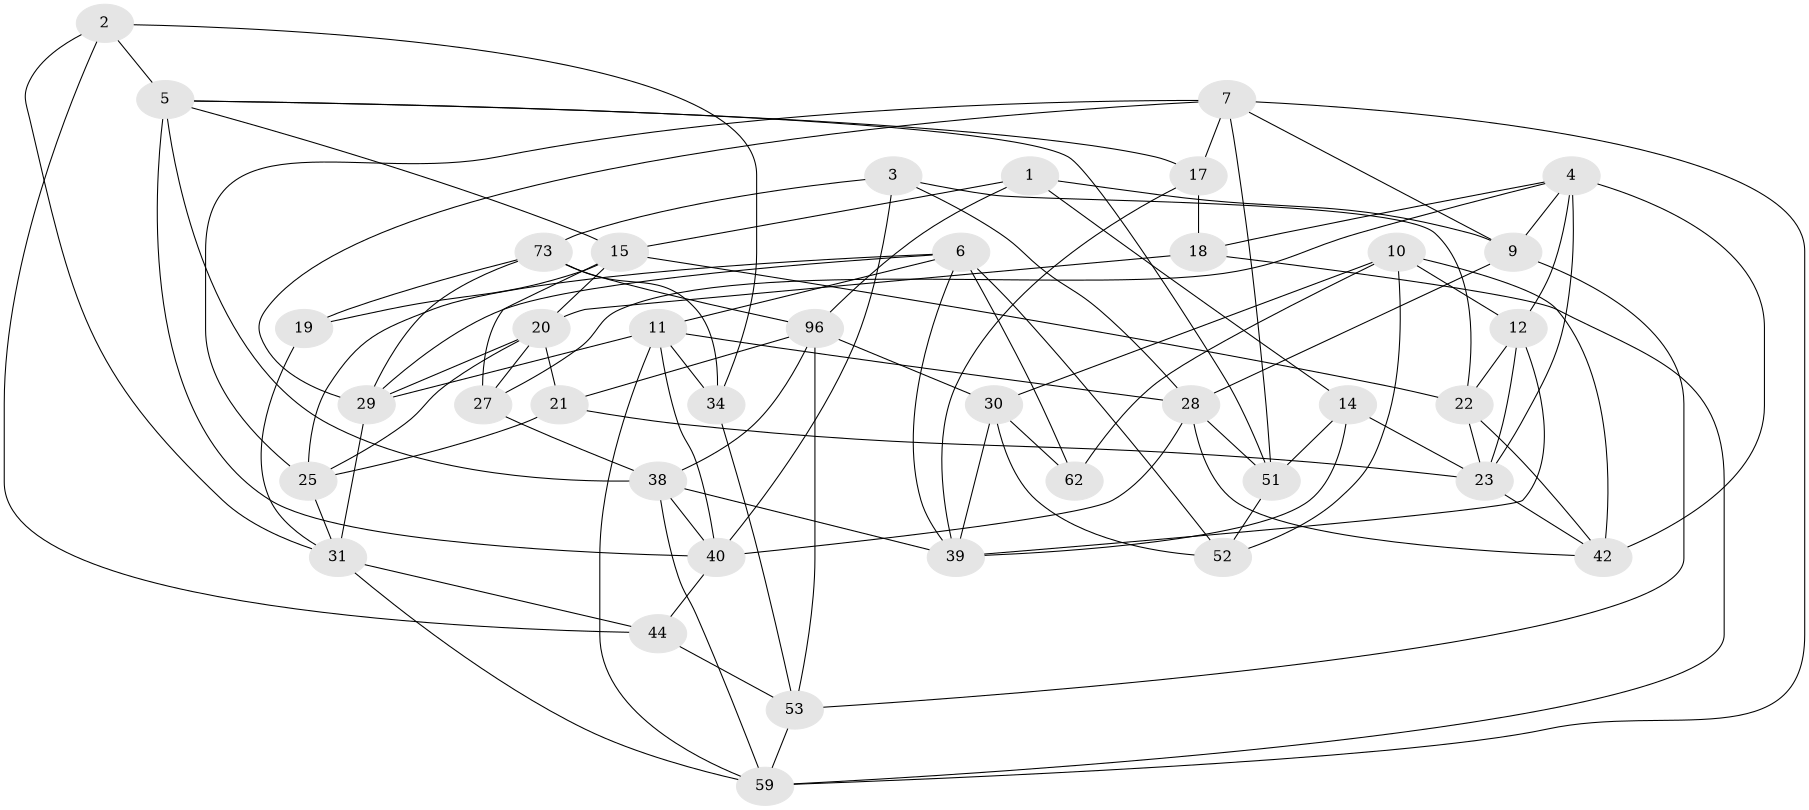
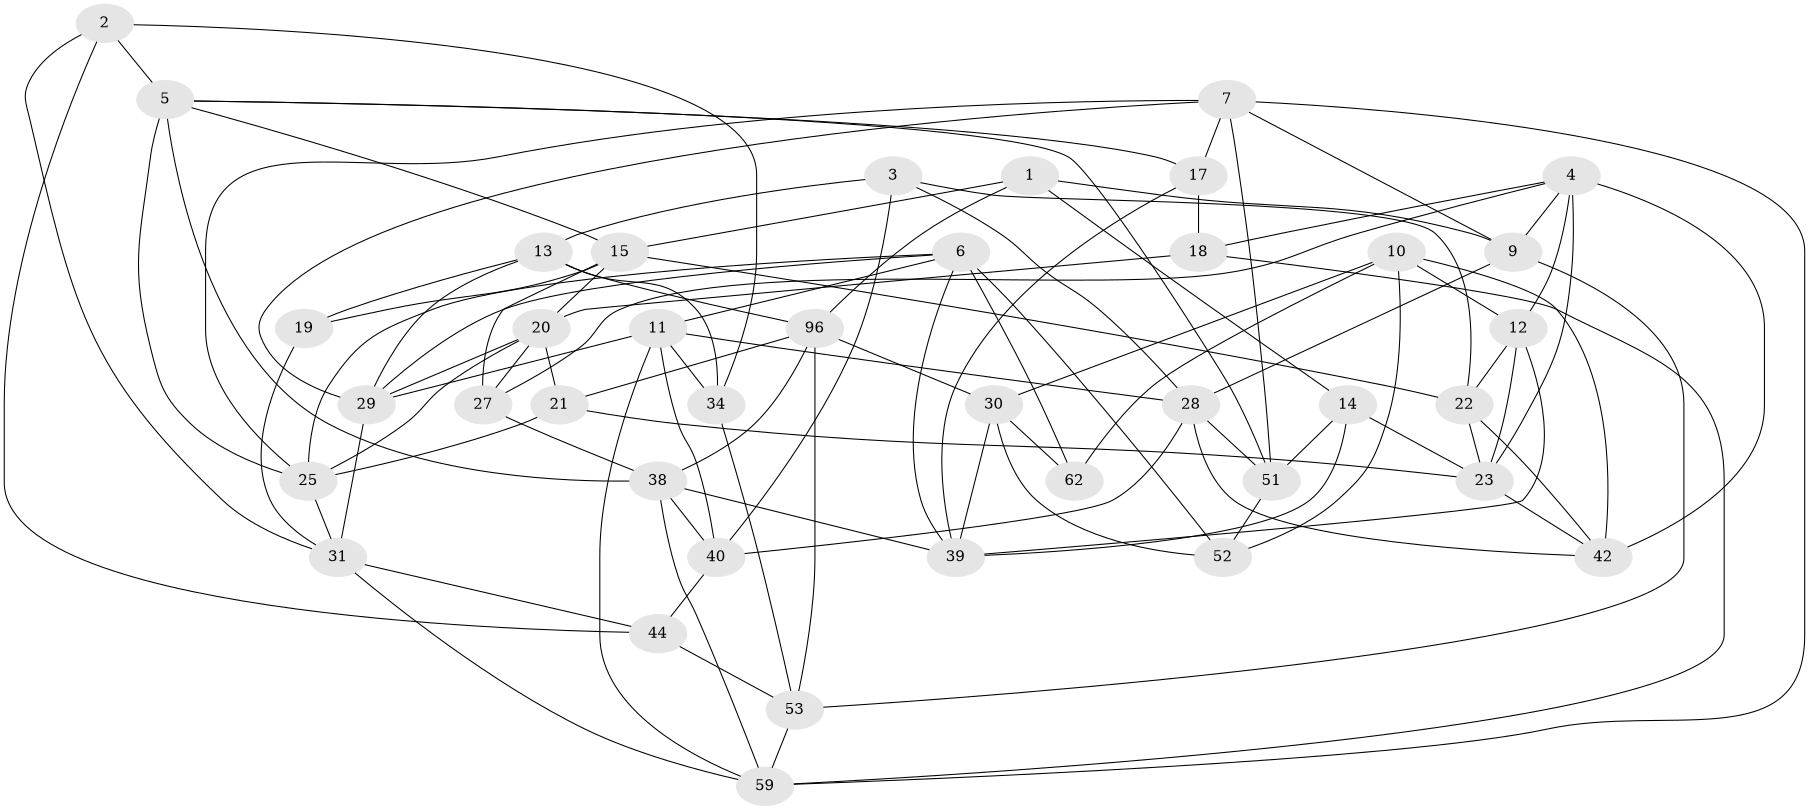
node "73": label "73" -> "13"
edge "5" -- "40": now "5" -- "25"
